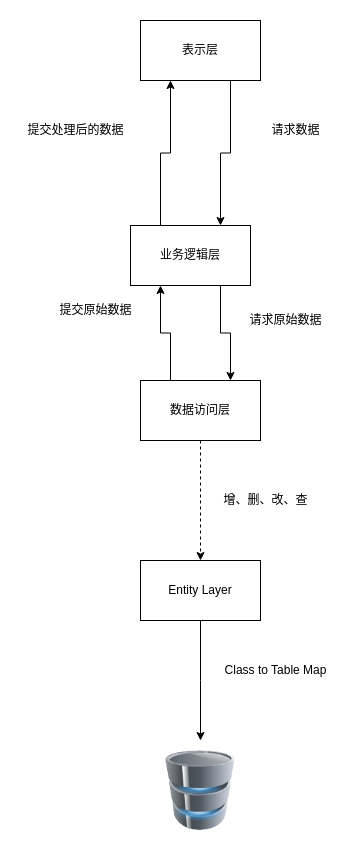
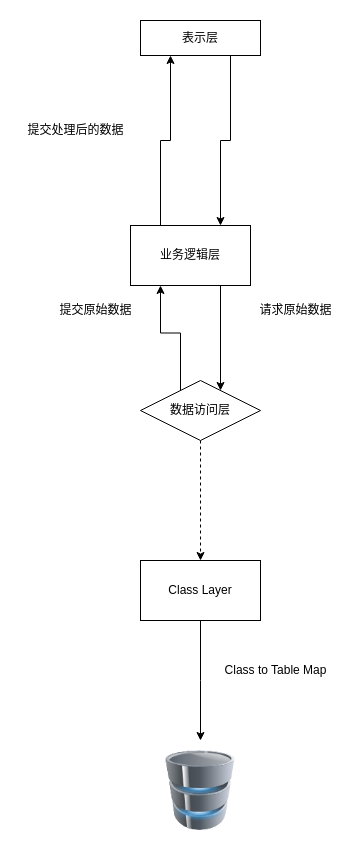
node "表示层": size 120x60 -> 120x35
node "请求数据": removed
node "请求原始数据": moved (286, 321) -> (296, 311)
node "数据访问层": shape rectangle -> diamond
node "增、删、改、查": removed
node "Entity Layer": label "Entity Layer" -> "Class Layer"
